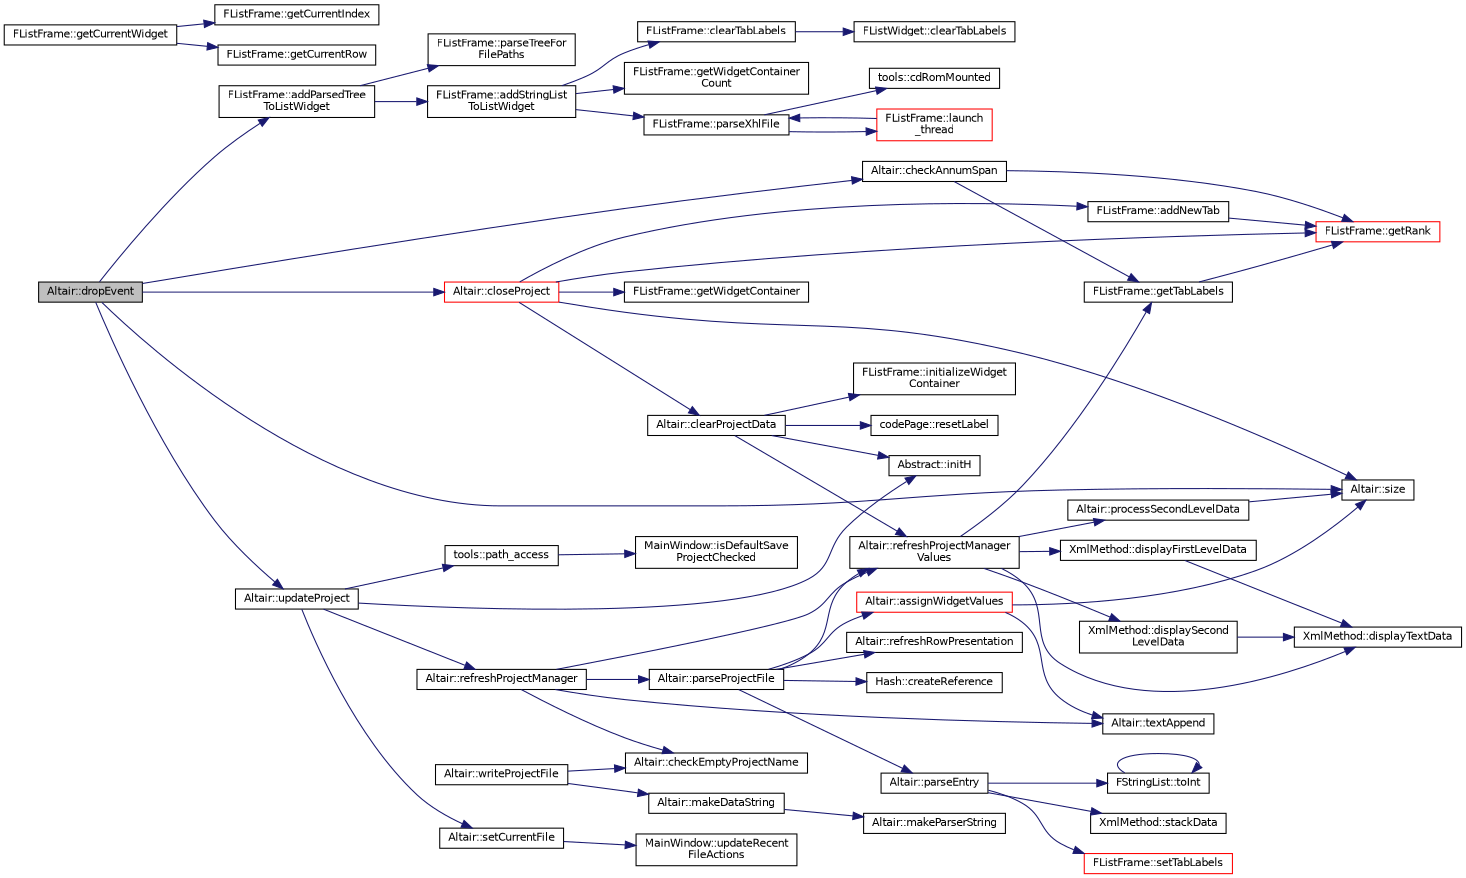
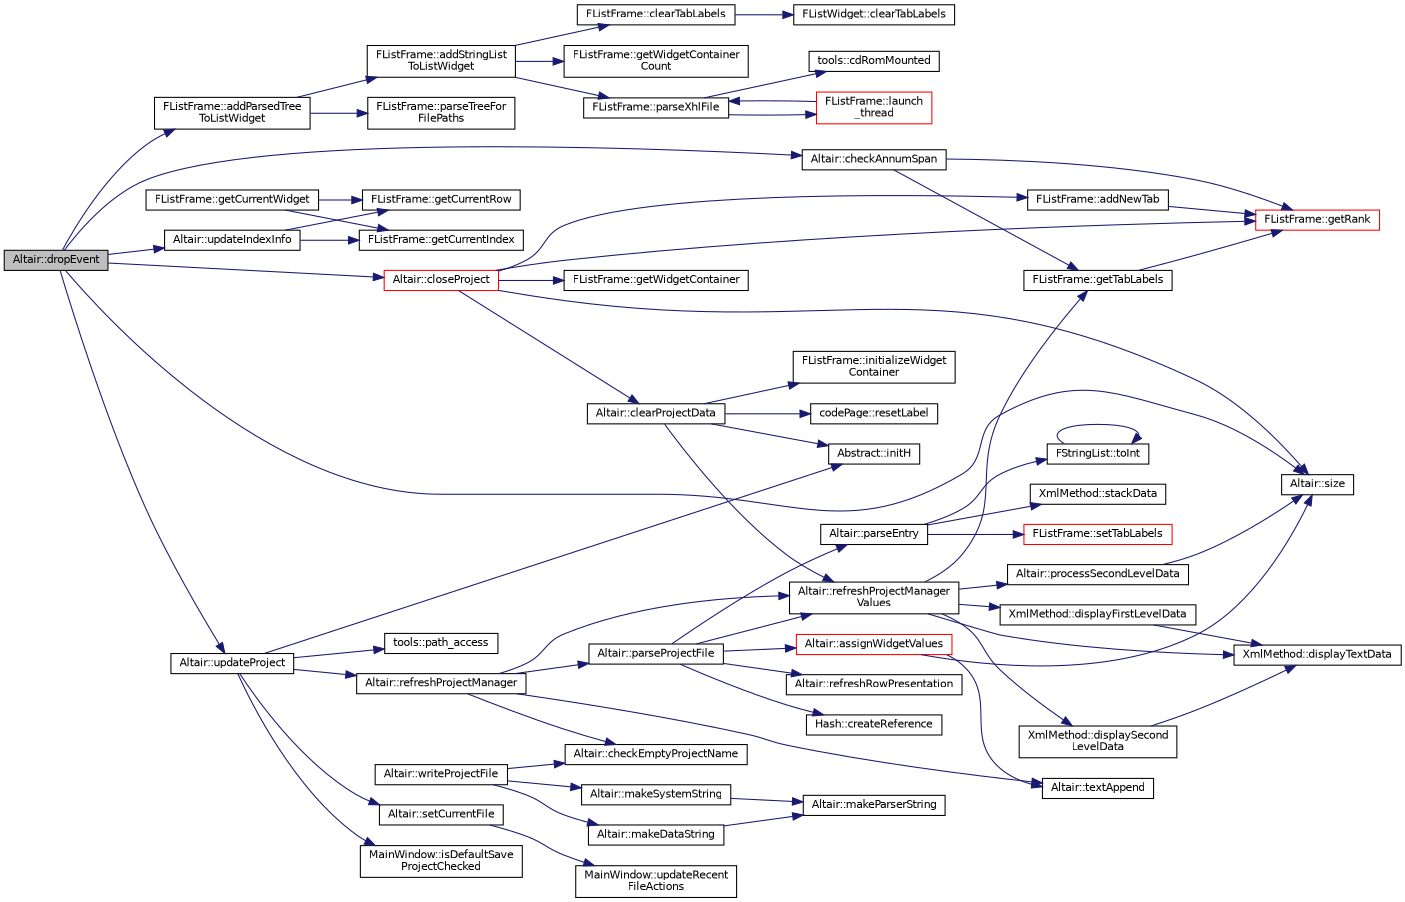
node "Altair::updateIndexInfo": added
edge "tools::path_access" -> "MainWindow::isDefaultSave ProjectChecked": now "Altair::updateProject" -> "MainWindow::isDefaultSave ProjectChecked"
node "Altair::makeSystemString": added
